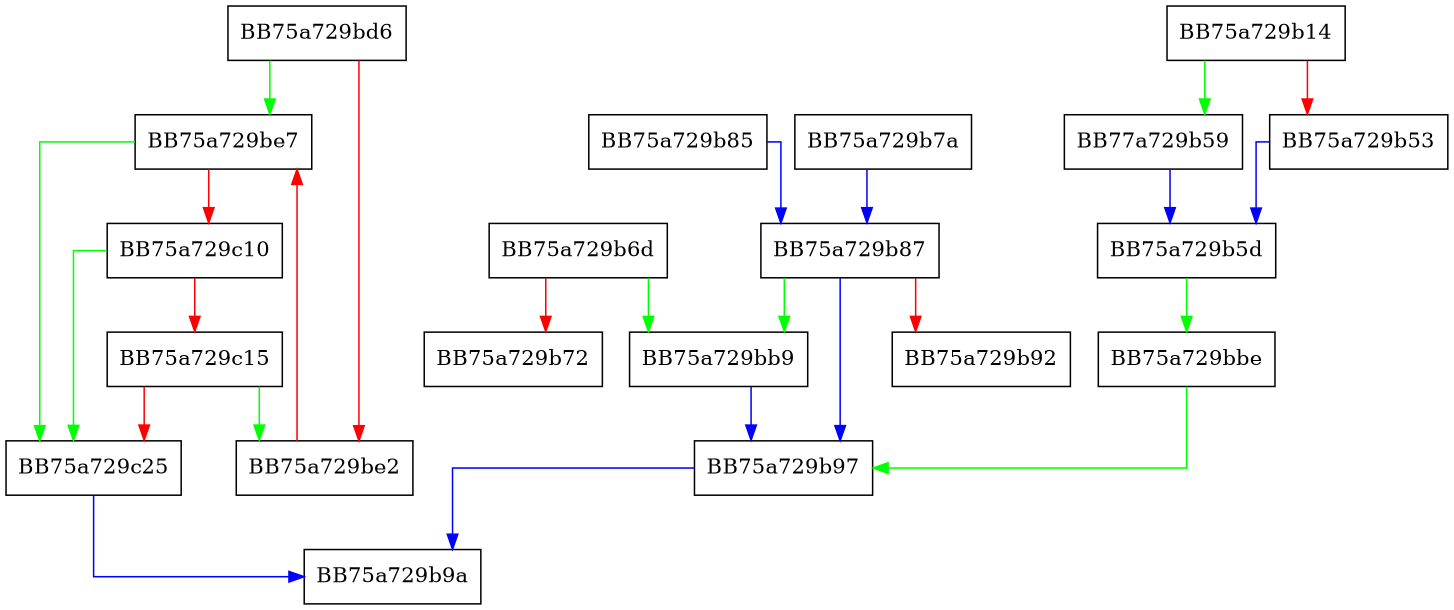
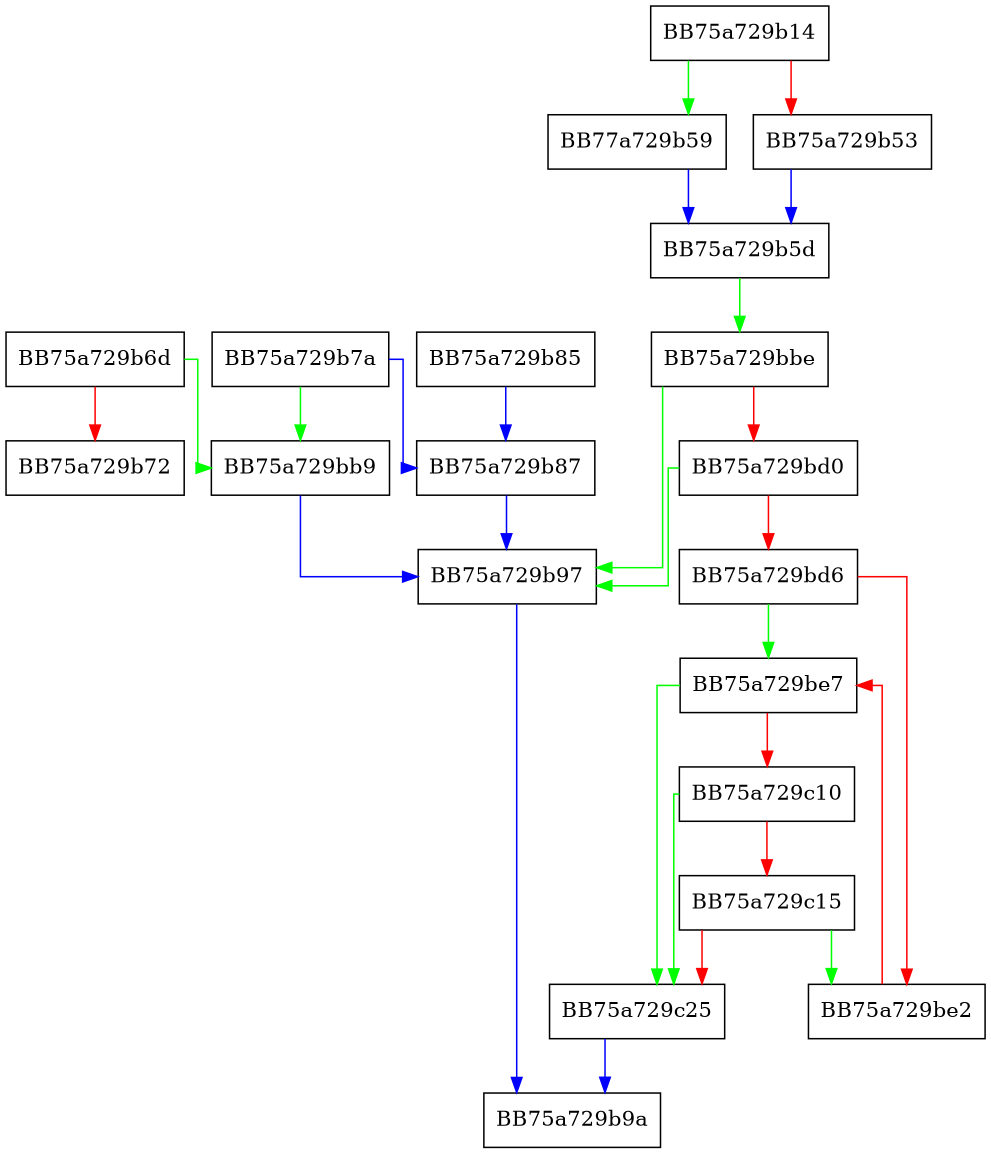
edge "BB75a729b87" -> "BB75a729bb9": now "BB75a729b7a" -> "BB75a729bb9"
node "BB75a729b92": removed
node "BB75a729bd0": added
